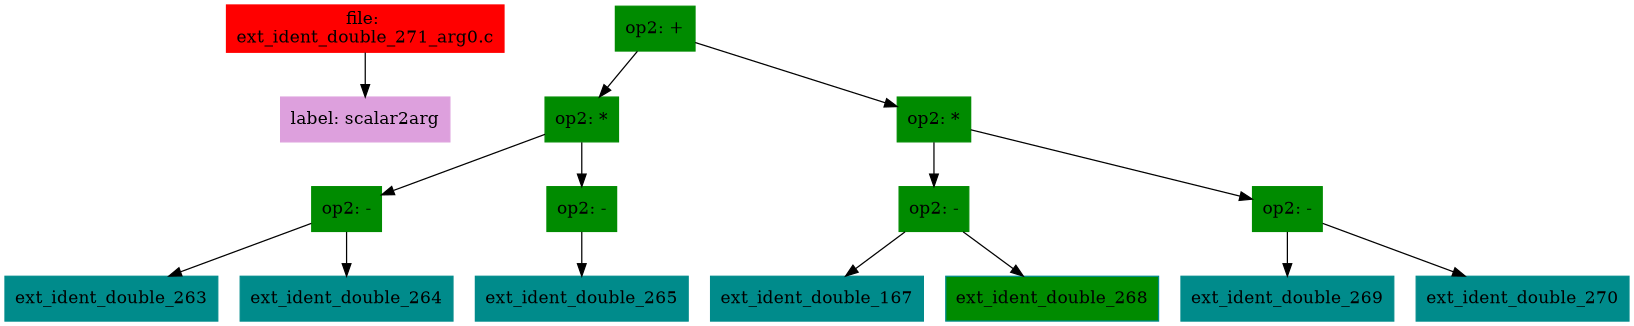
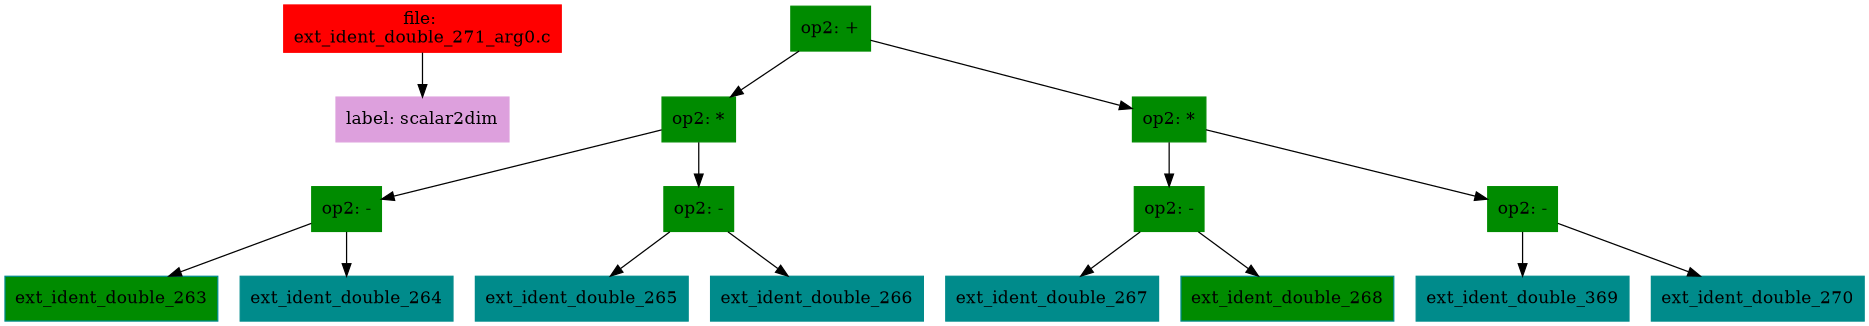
node "label: scalar2arg": label "label: scalar2arg" -> "label: scalar2dim"
node "ext_ident_double_263": fillcolor cyan4 -> green4
node "ext_ident_double_167": label "ext_ident_double_167" -> "ext_ident_double_267"
node "ext_ident_double_266": added
node "ext_ident_double_269": label "ext_ident_double_269" -> "ext_ident_double_369"
